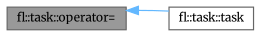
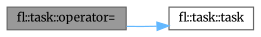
edge "fl::task::task" -> "fl::task::operator=": reversed
